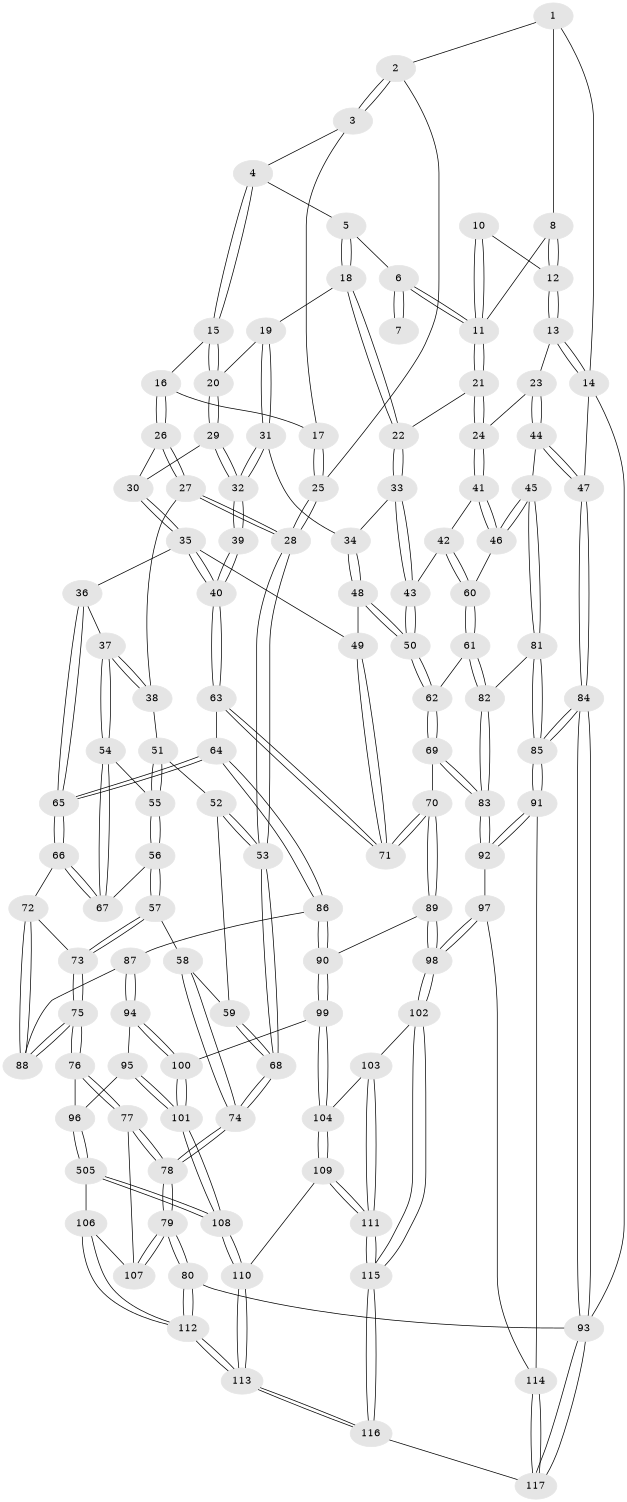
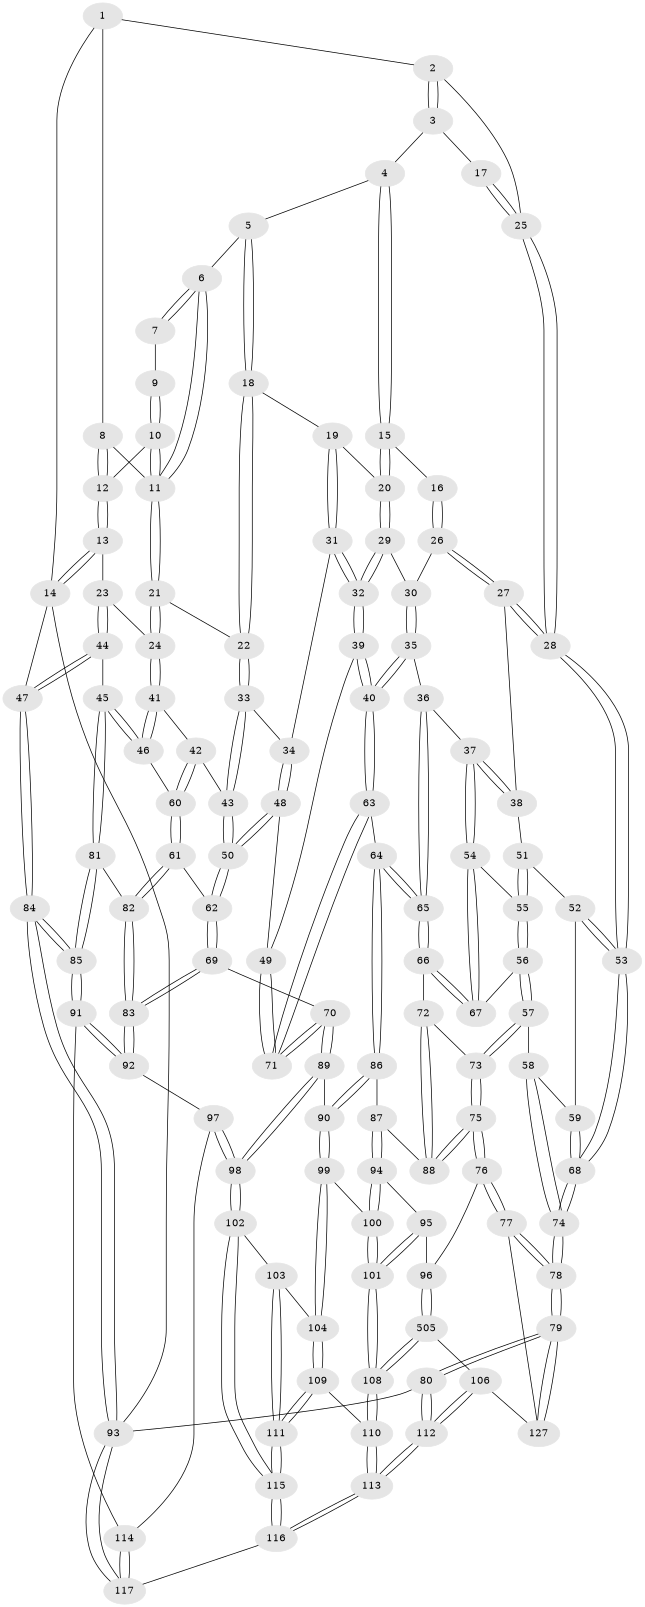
node "9": added
edge "16" -- "17": removed
edge "35" -- "49": now "39" -- "49"
node "107": label "107" -> "127"
